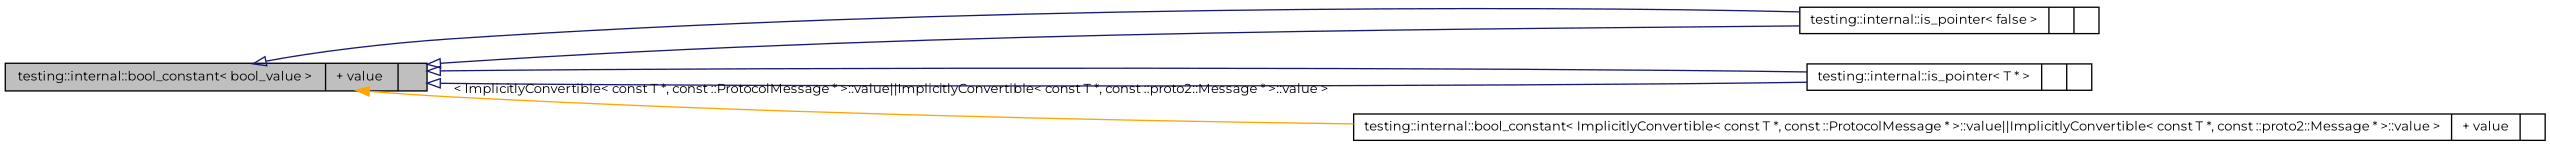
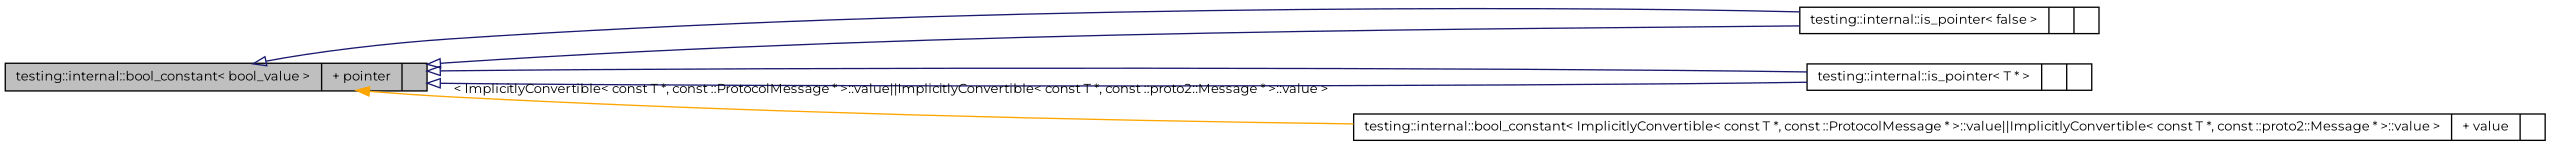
node "testing::internal::bool_constant< bool_value >": text "+ value" -> "+ pointer"
